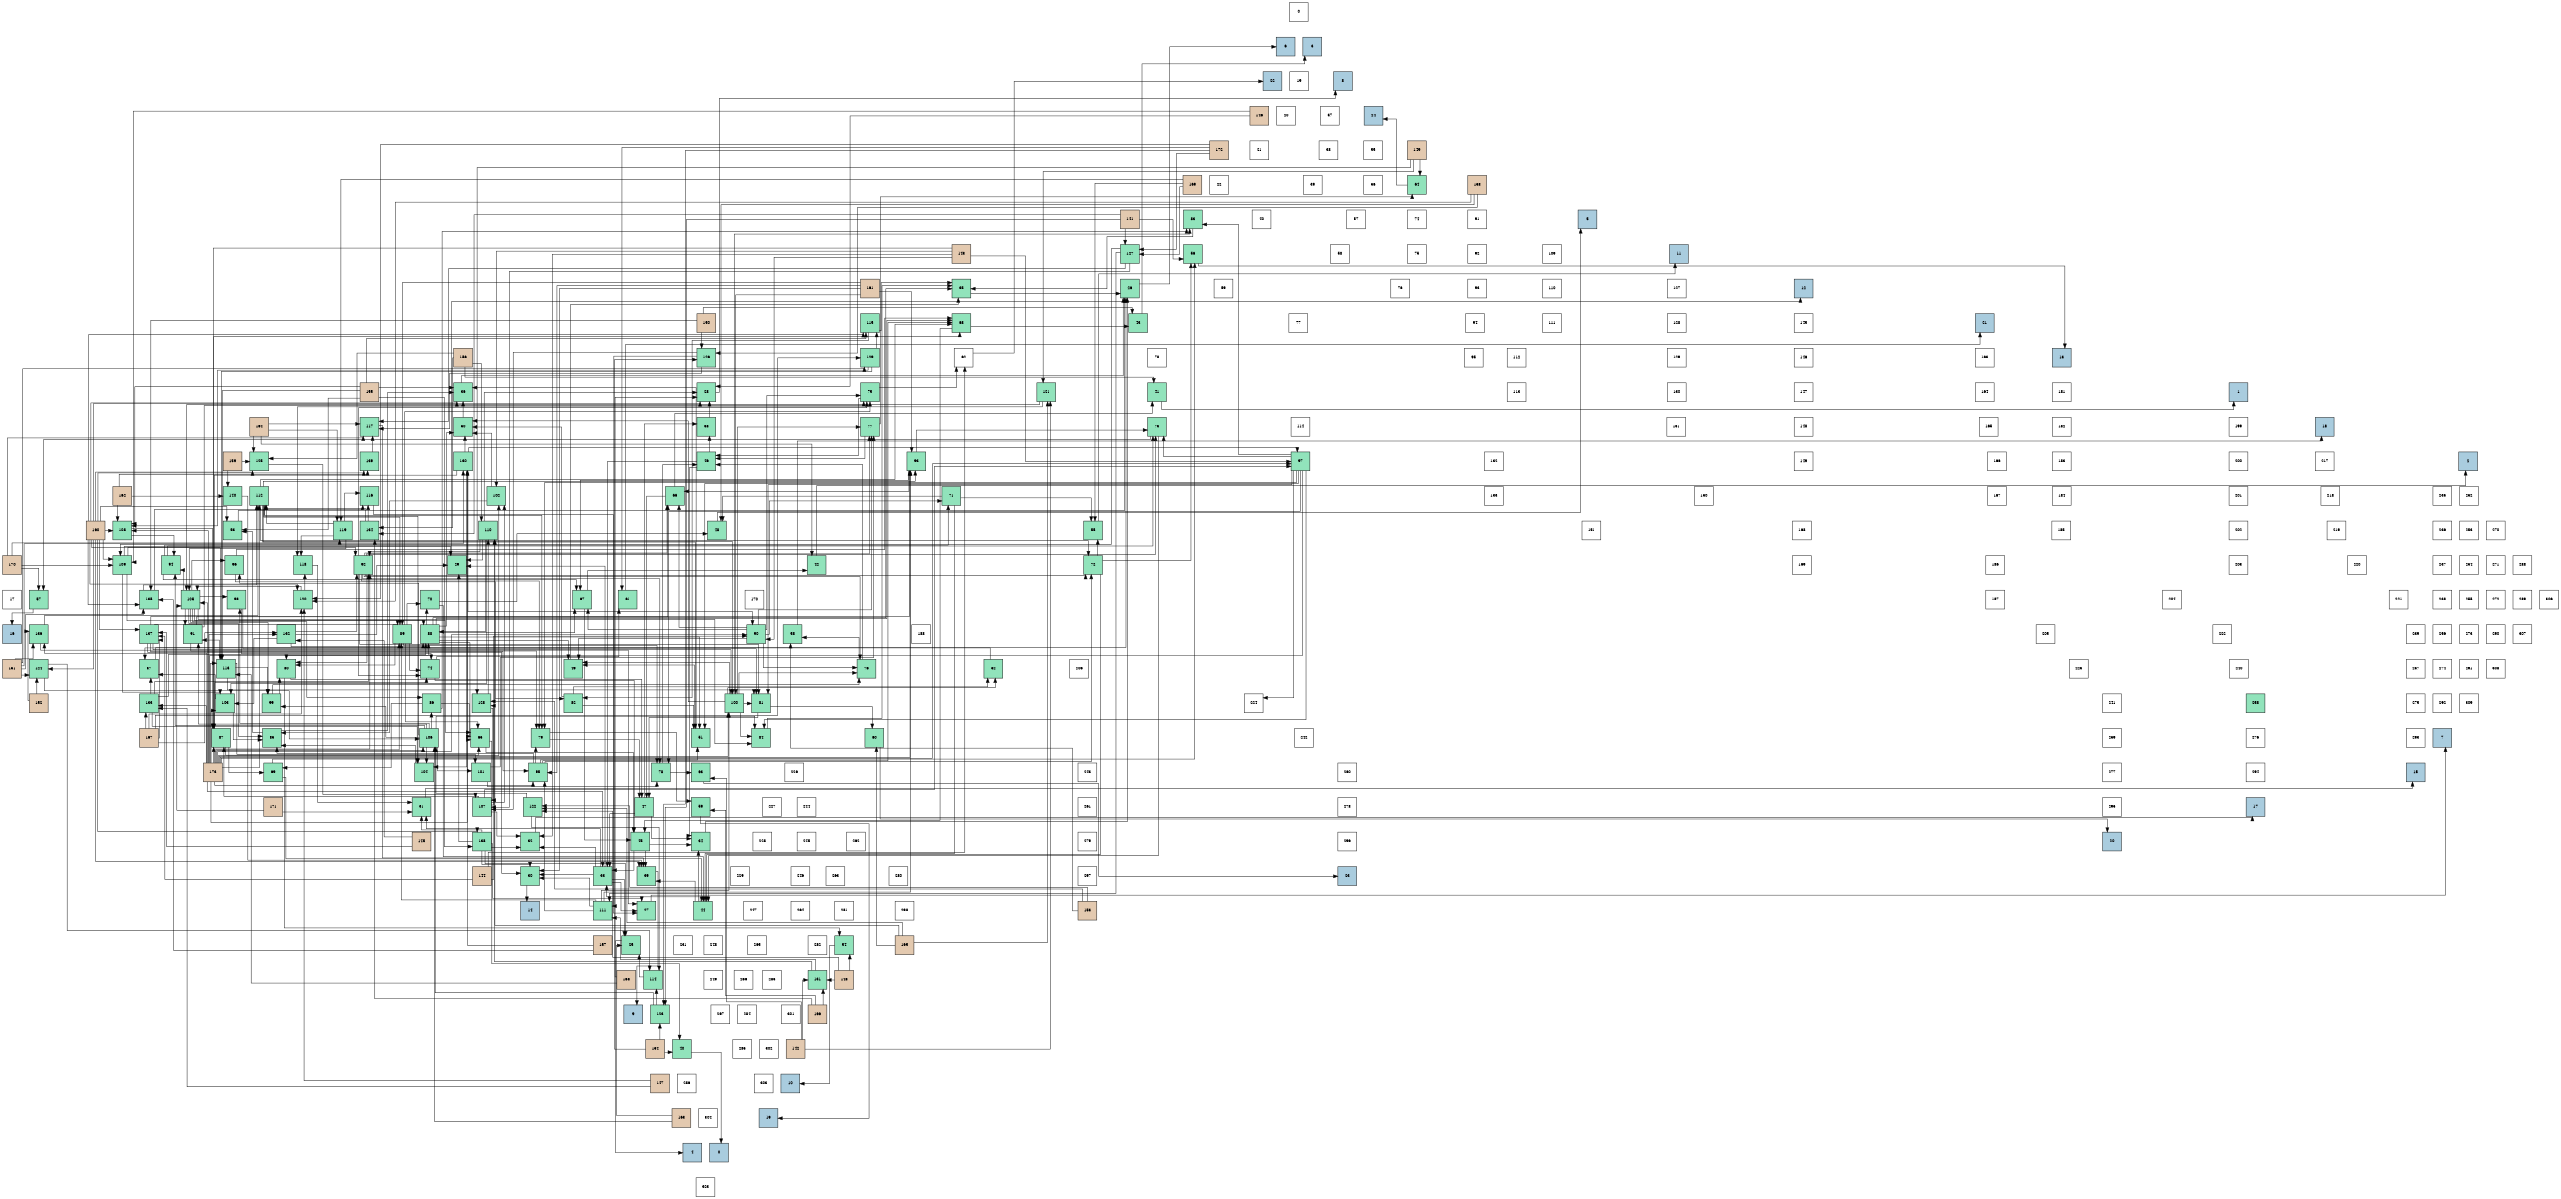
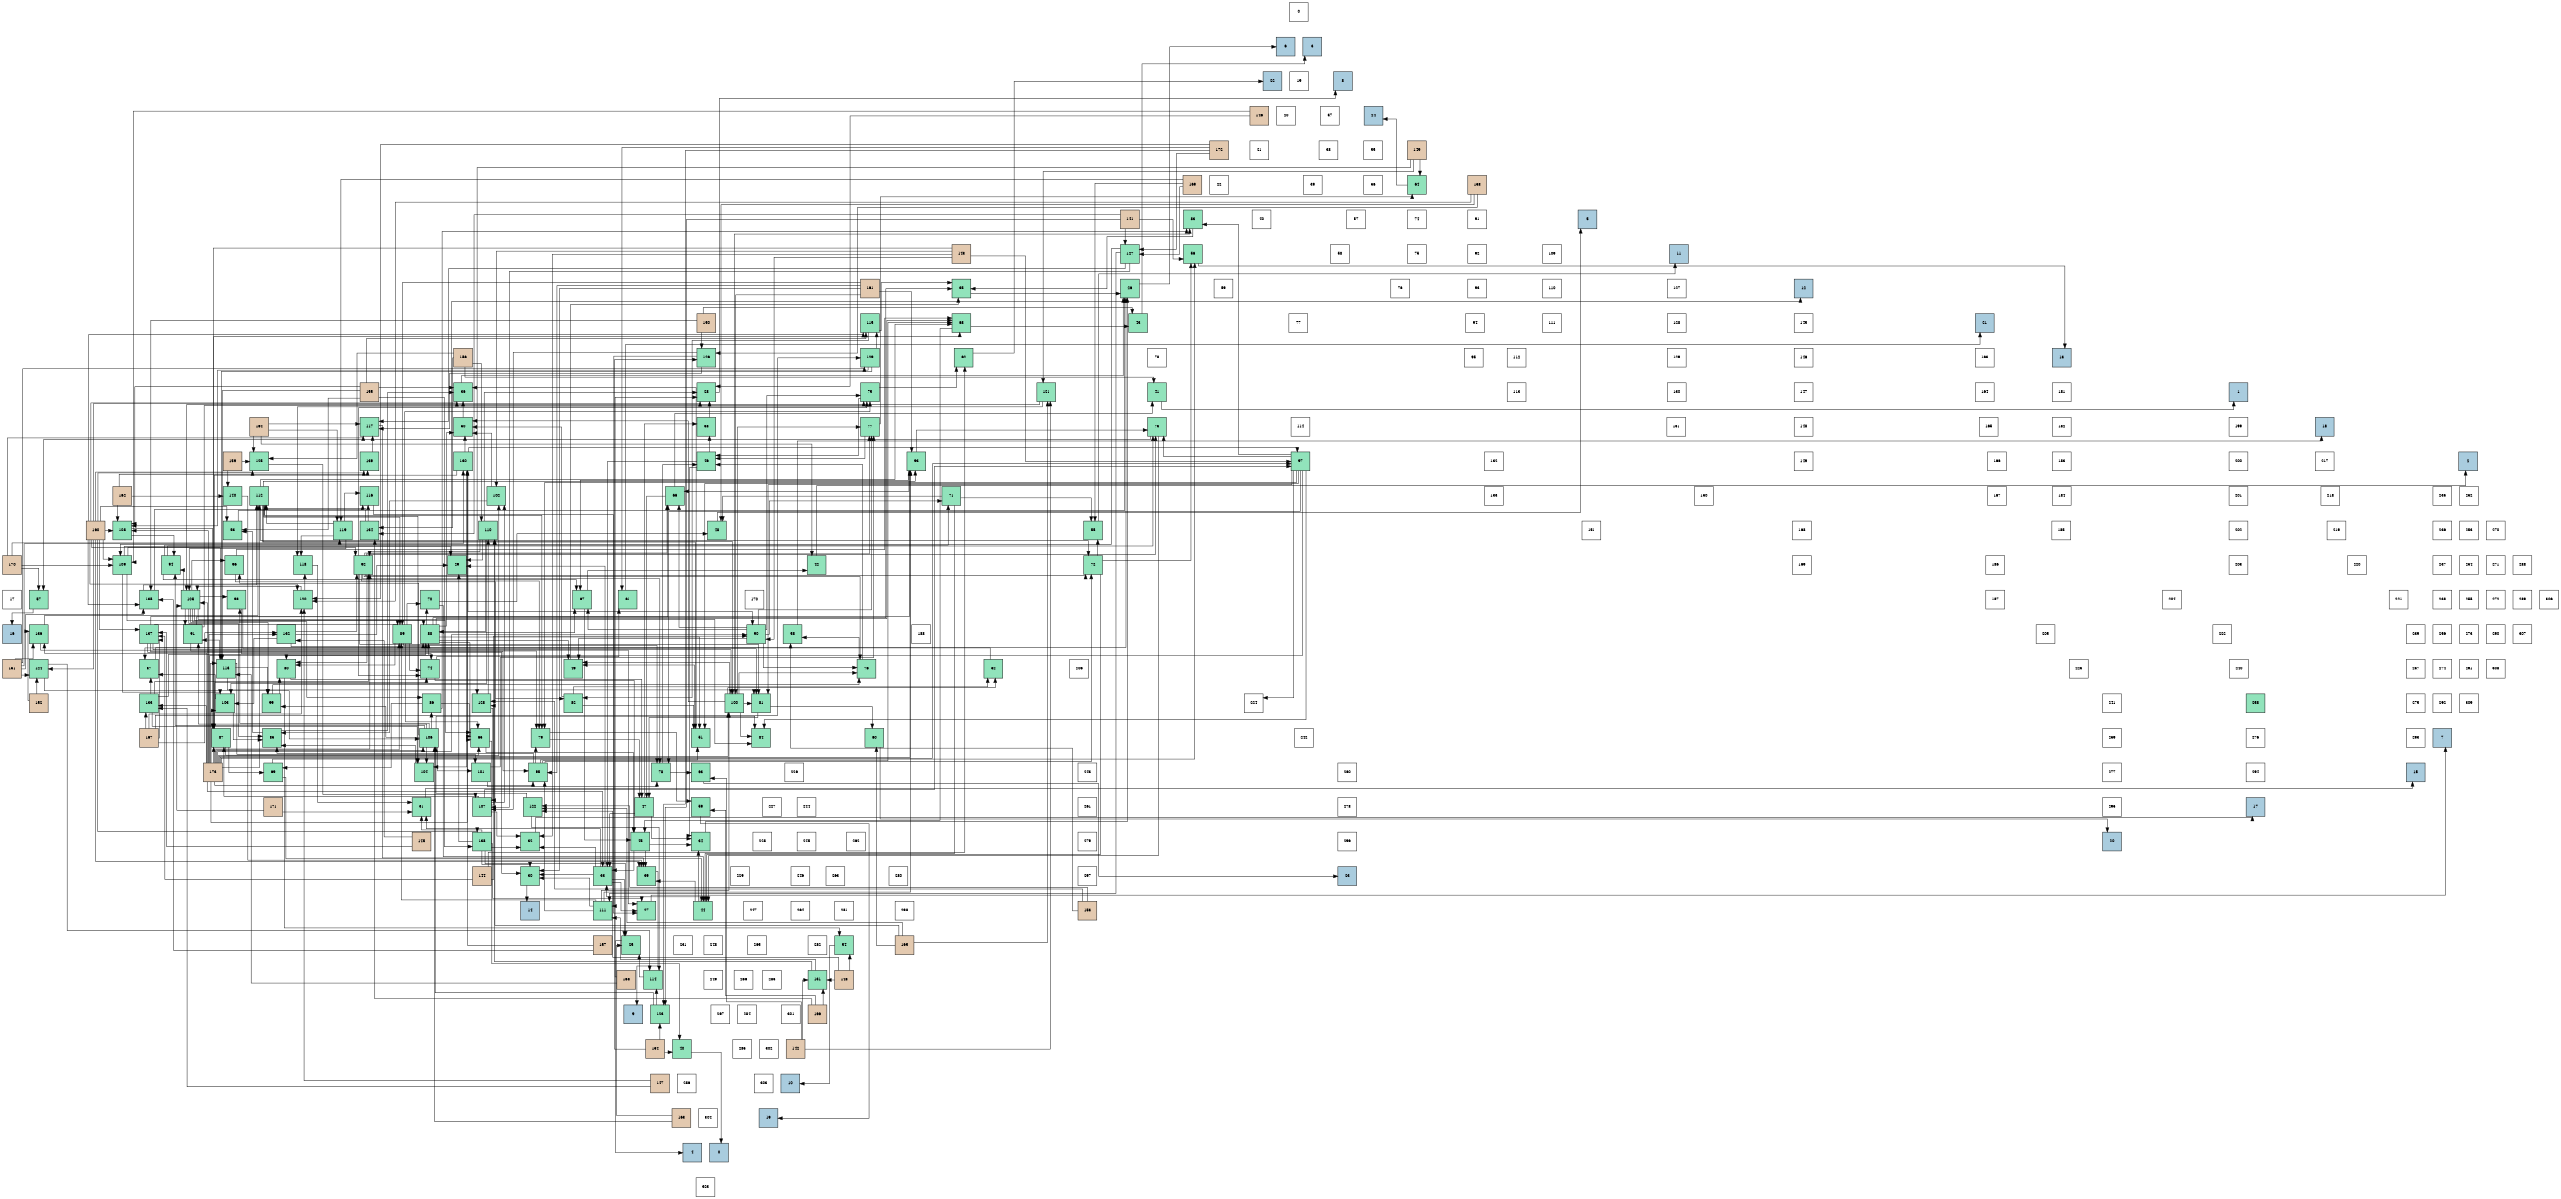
node "62": fillcolor #ffffff -> #91e3bb
edge "84" -> "35": removed
